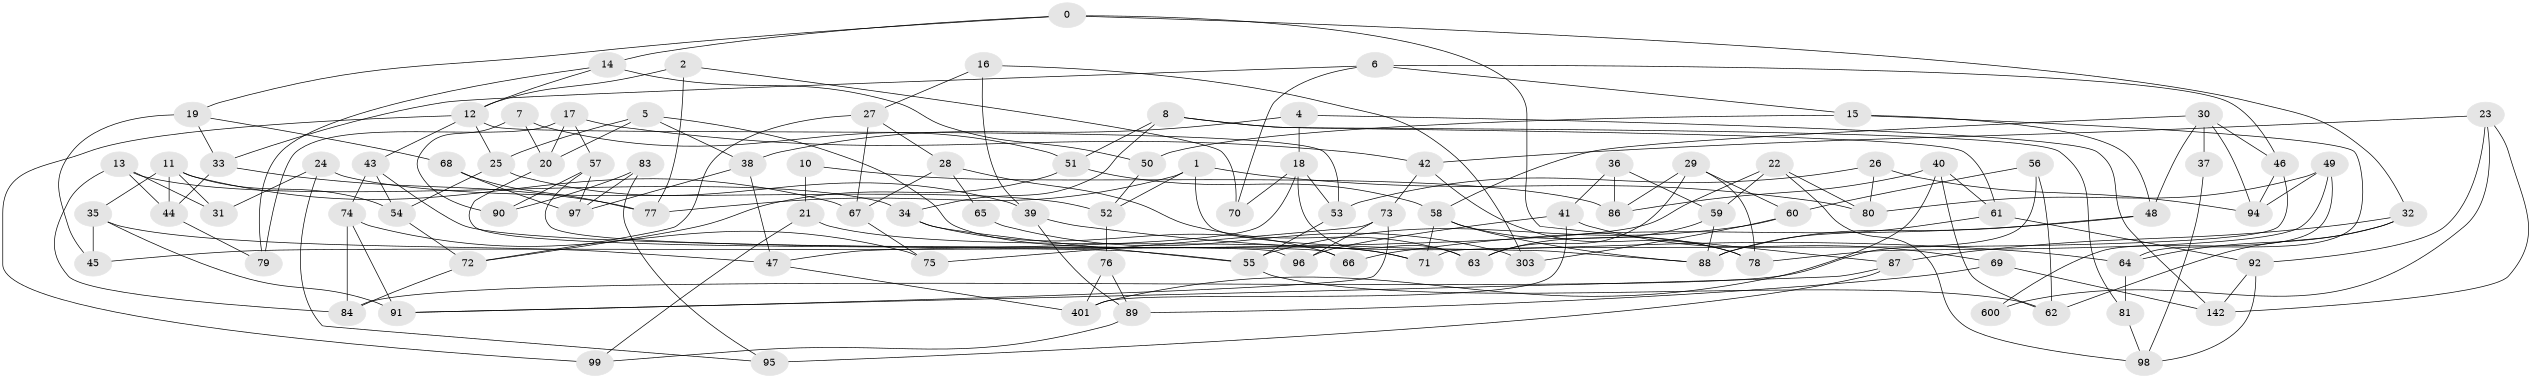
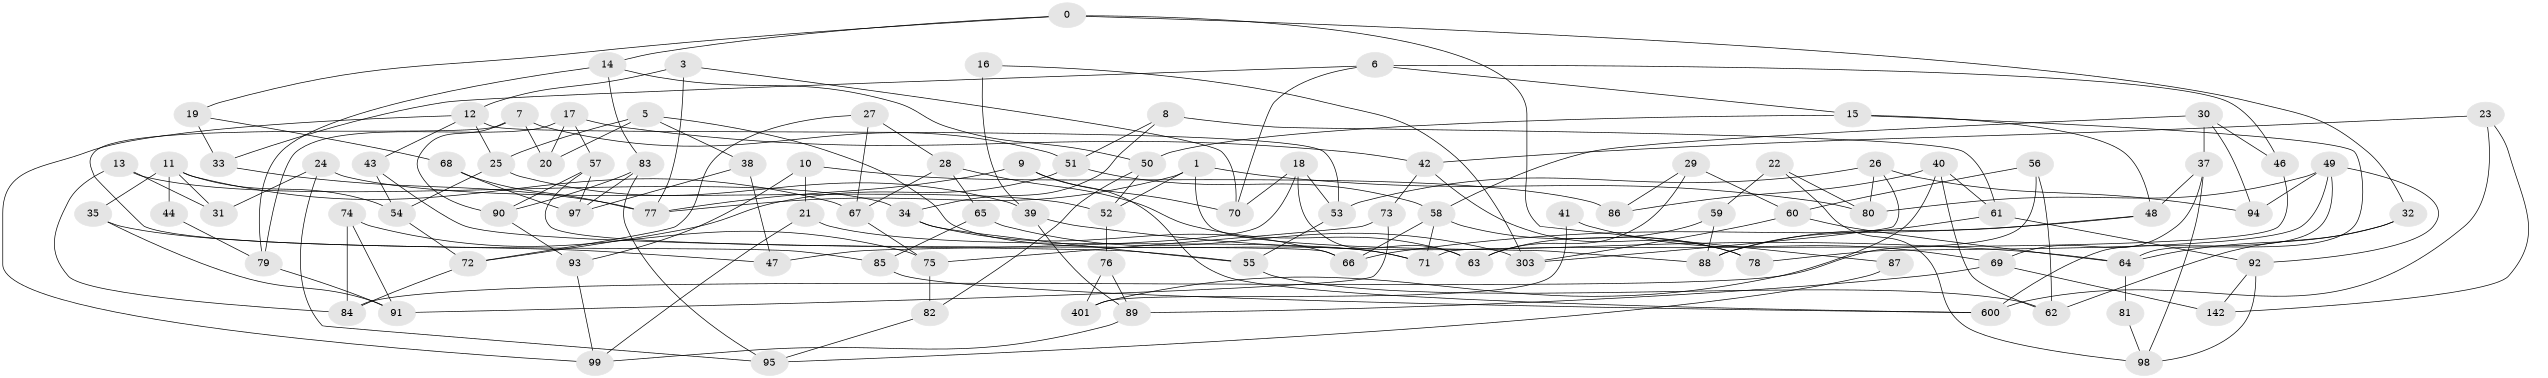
node "2": label "2" -> "3"
edge "14" -- "12": now "14" -- "83"
edge "16" -- "27": removed
node "4": removed
edge "8" -- "81": removed
edge "30" -- "48": now "37" -- "48"
node "9": added
node "36": removed
edge "43" -- "74": removed
edge "13" -- "44": removed
edge "46" -- "94": removed
edge "33" -- "44": removed
edge "29" -- "78": removed
edge "60" -- "55": now "60" -- "64"
edge "37" -- "69": added
edge "32" -- "87": removed
edge "23" -- "92": now "49" -- "92"
edge "58" -- "88": now "58" -- "66"
edge "26" -- "303": added
node "45": removed
node "93": added
node "85": added
node "96": removed
edge "47" -- "401": removed
edge "87" -- "91": now "79" -- "91"
node "82": added
